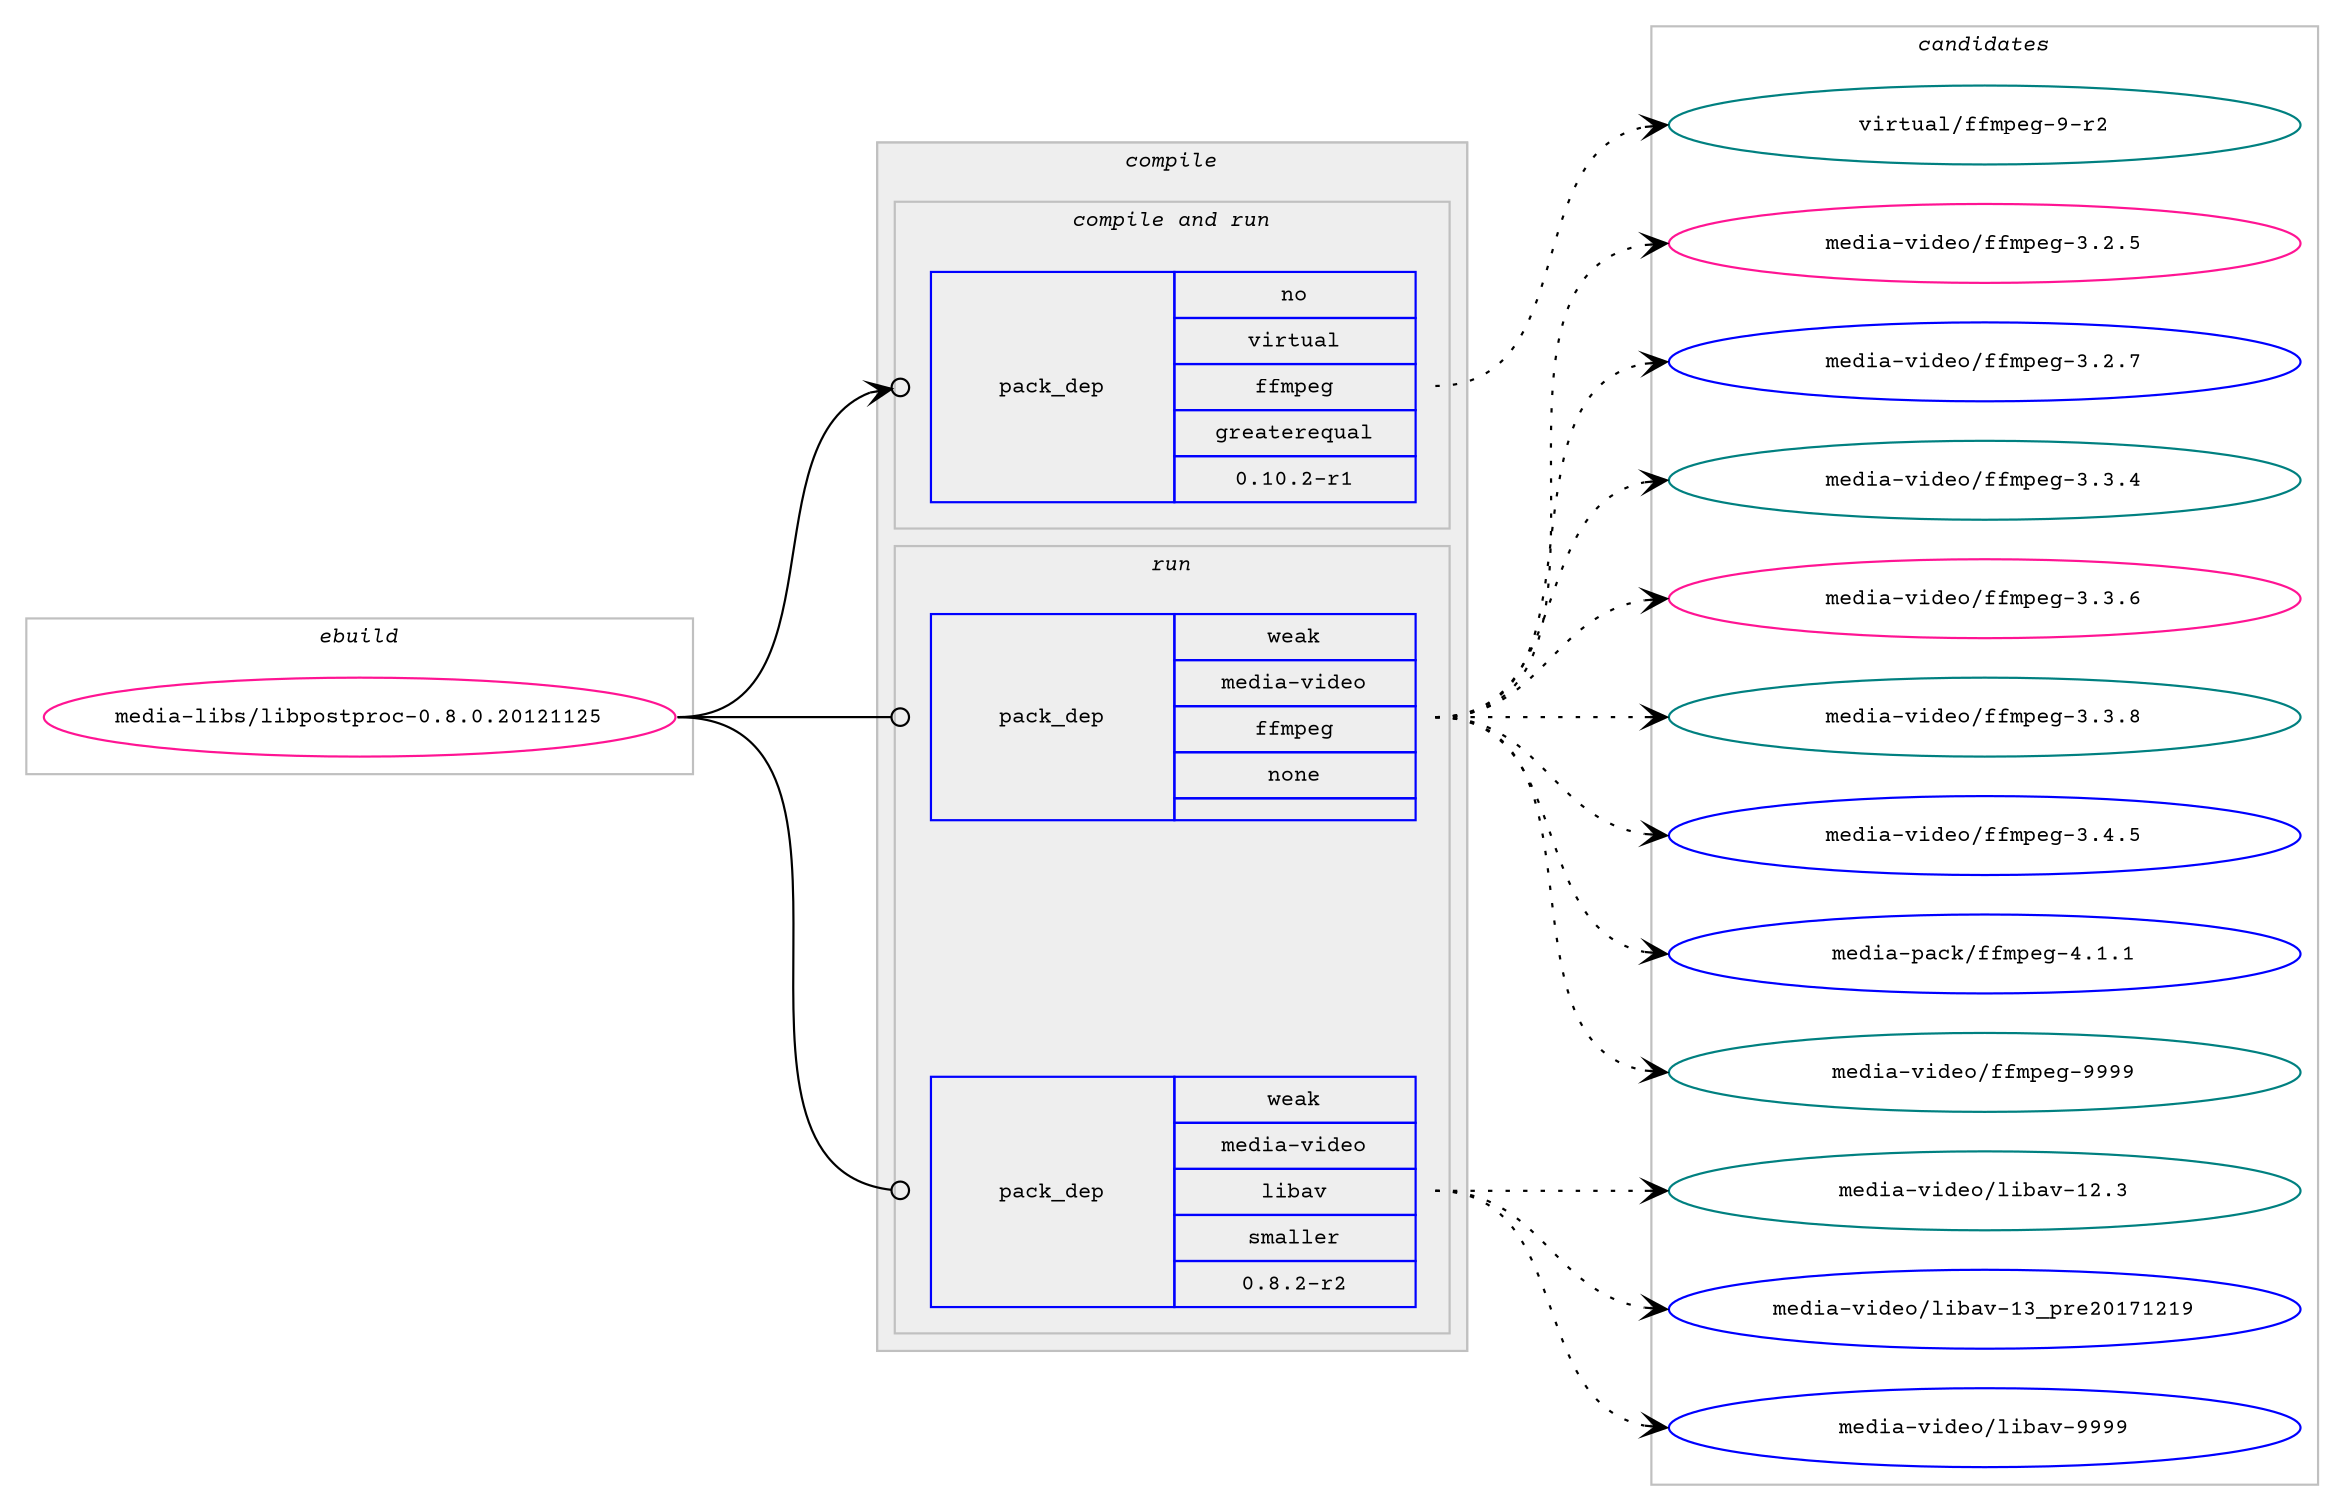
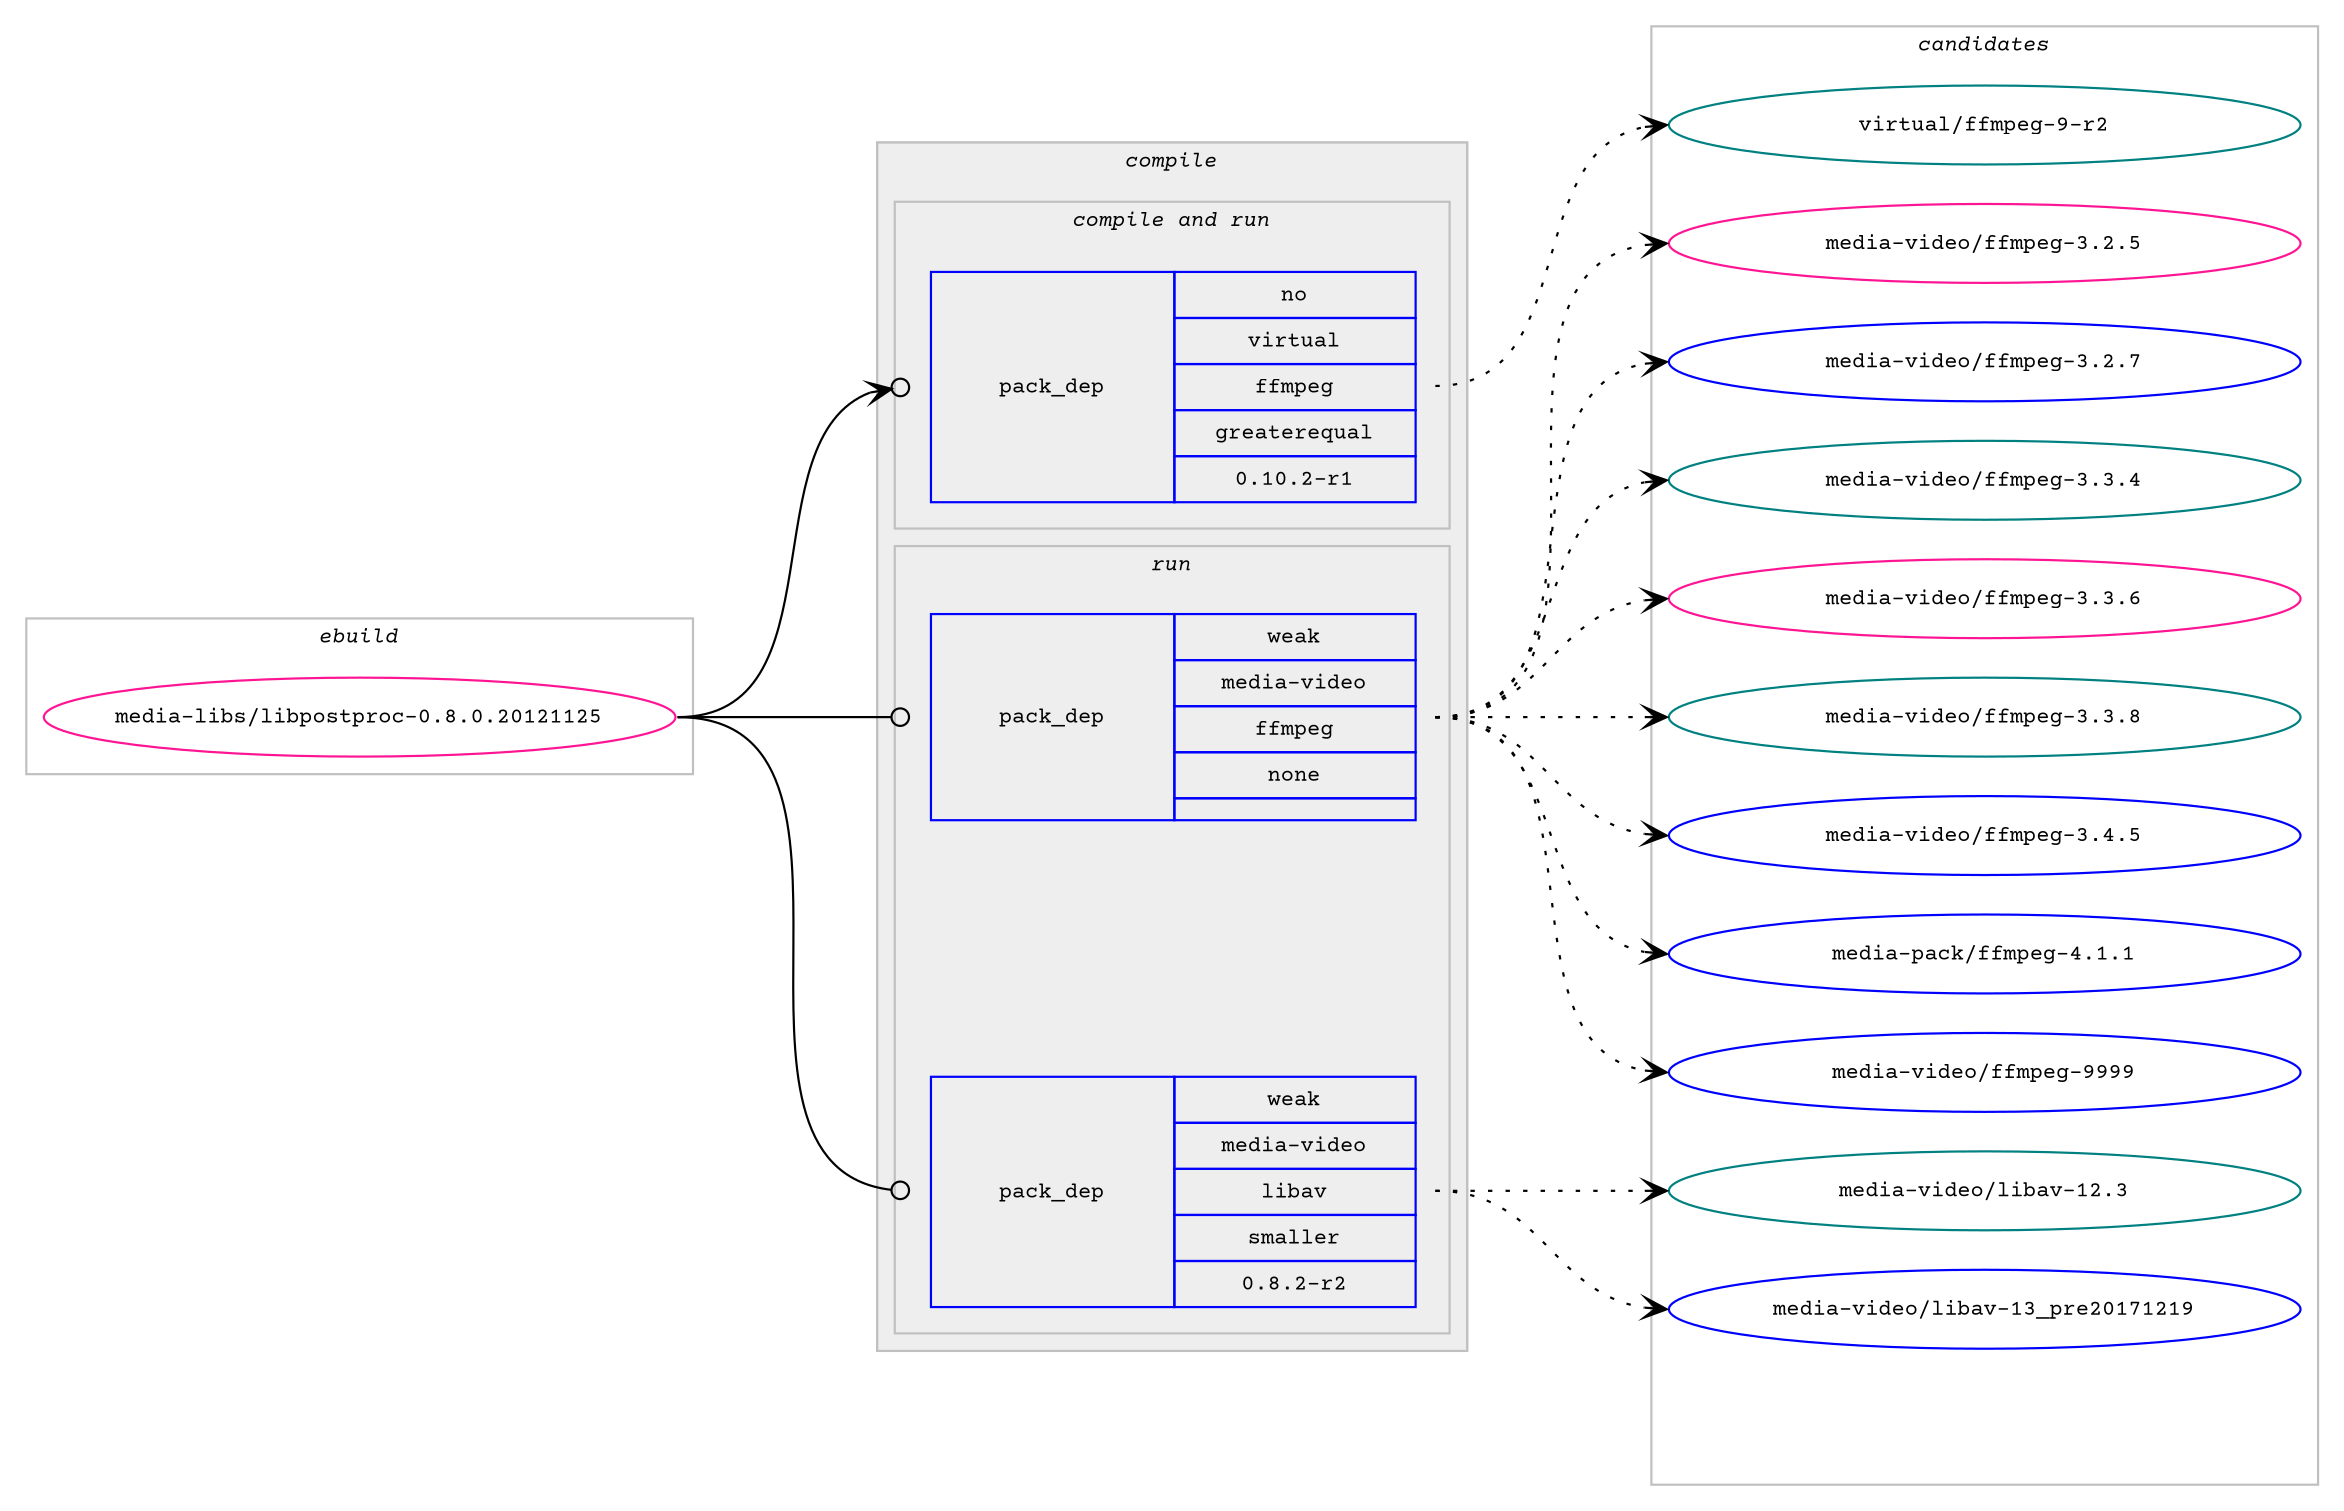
node "media-video/ffmpeg-9999": color teal -> blue
node "media-video/libav-9999": removed
